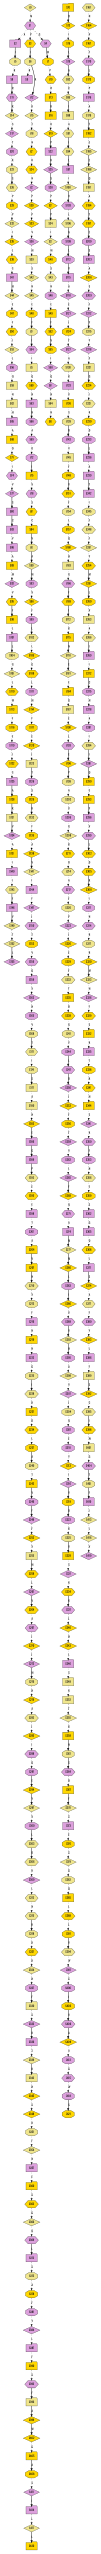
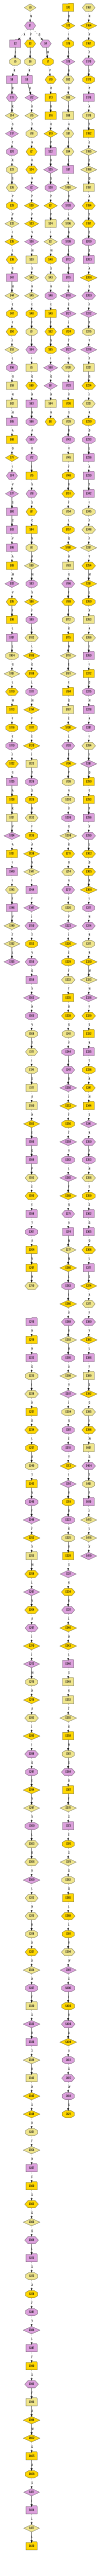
edge "S6" -> "S12": now "S9" -> "S12"
node "S213": removed
